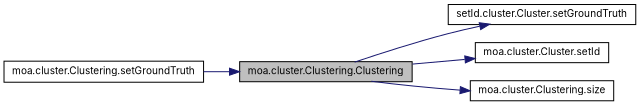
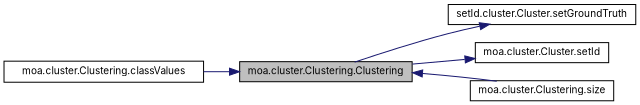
node "moa.cluster.Clustering.setGroundTruth": label "moa.cluster.Clustering.setGroundTruth" -> "moa.cluster.Clustering.classValues"
edge "moa.cluster.Clustering.Clustering" -> "moa.cluster.Clustering.size": reversed
